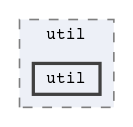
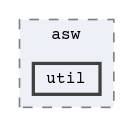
cluster "util": label "util" -> "asw"
